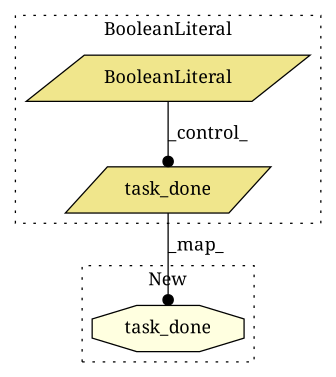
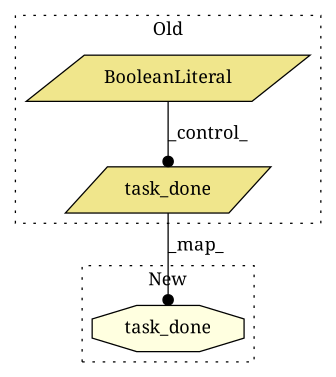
cluster "BooleanLiteral": label "BooleanLiteral" -> "Old"
